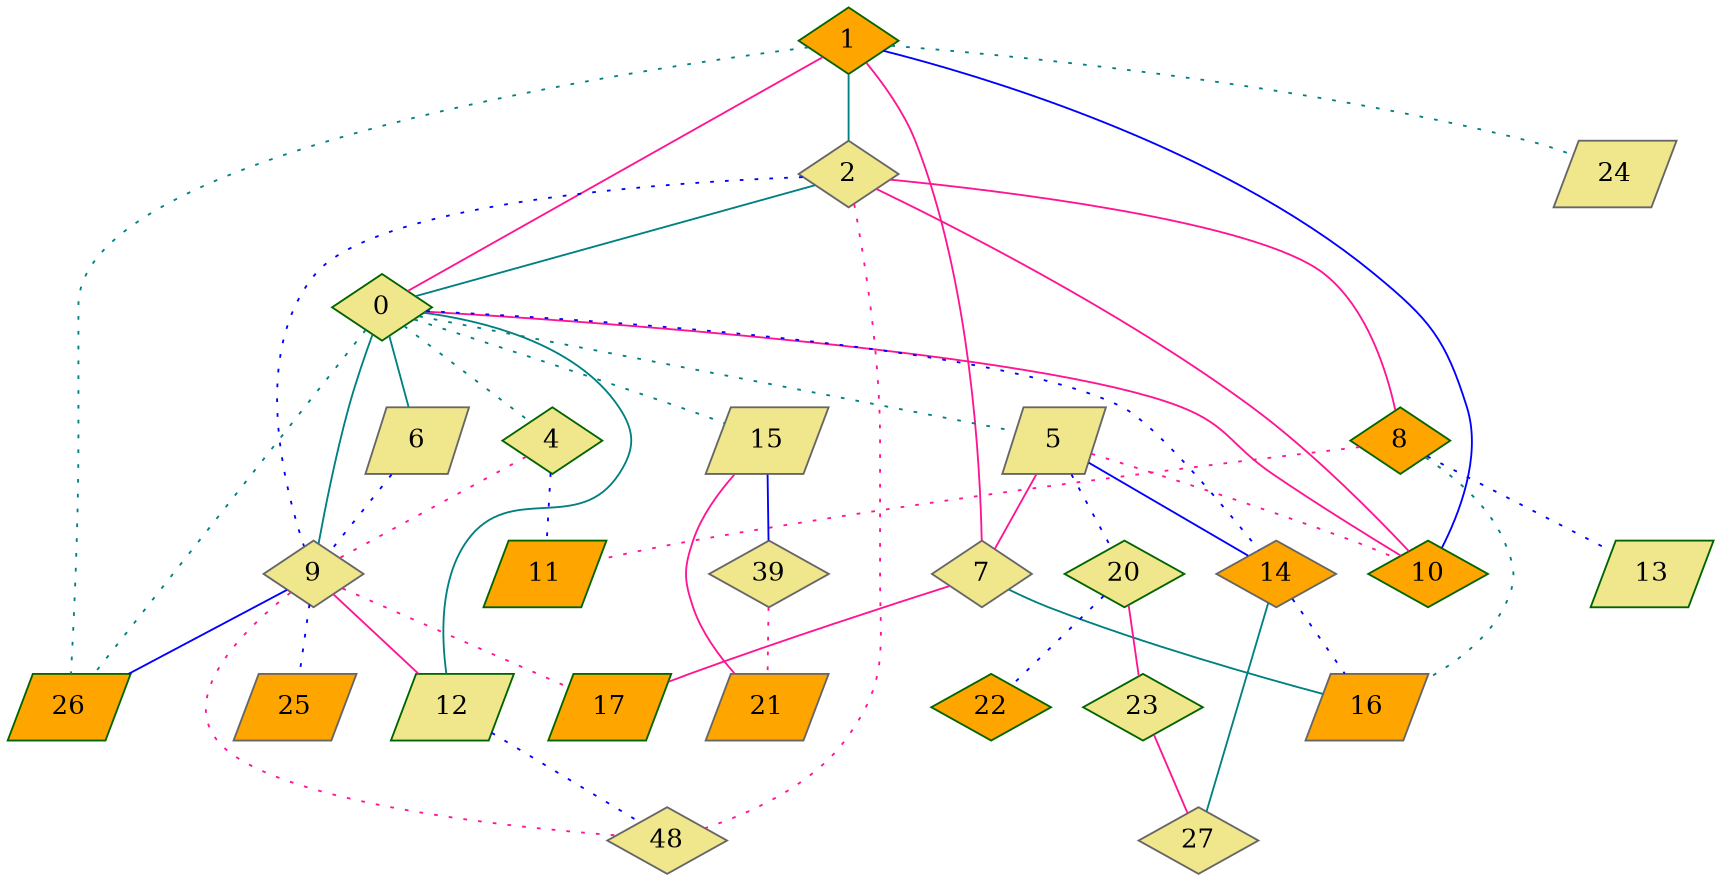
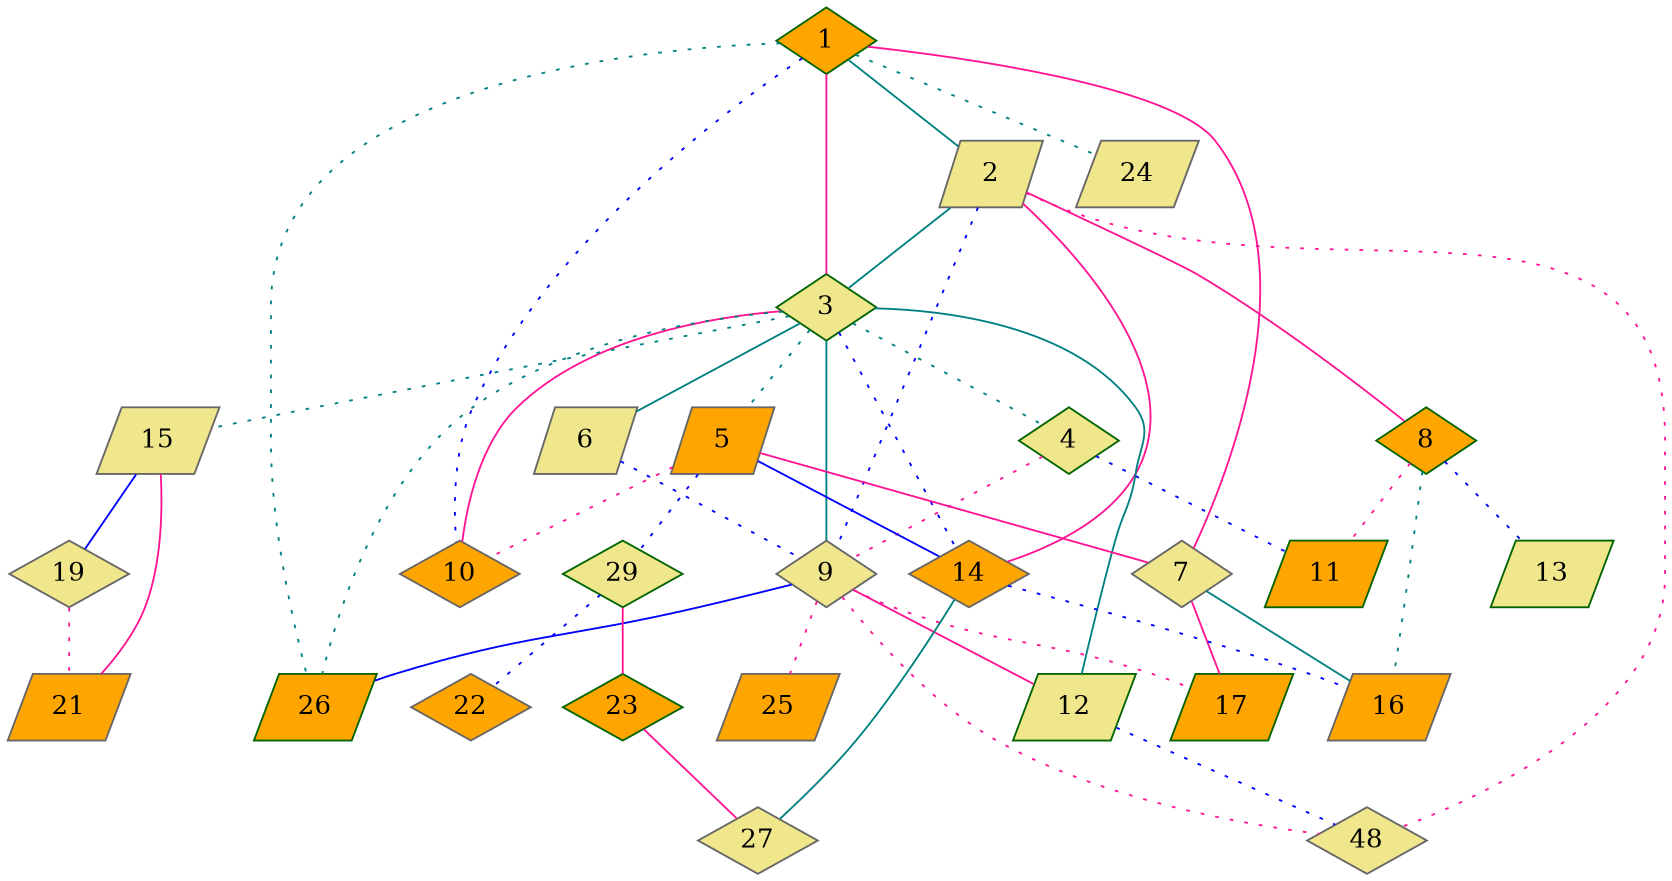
node "2": shape diamond -> parallelogram
edge "1" -- "10": style solid -> dotted
node "0": label "0" -> "3"
edge "2" -- "10": now "2" -- "14"
node "5": fillcolor khaki -> orange
node "39": label "39" -> "19"
node "20": label "20" -> "29"
node "10": color darkgreen -> gray40
edge "9" -- "25": color blue -> deeppink
node "22": color darkgreen -> gray40
node "23": fillcolor khaki -> orange
